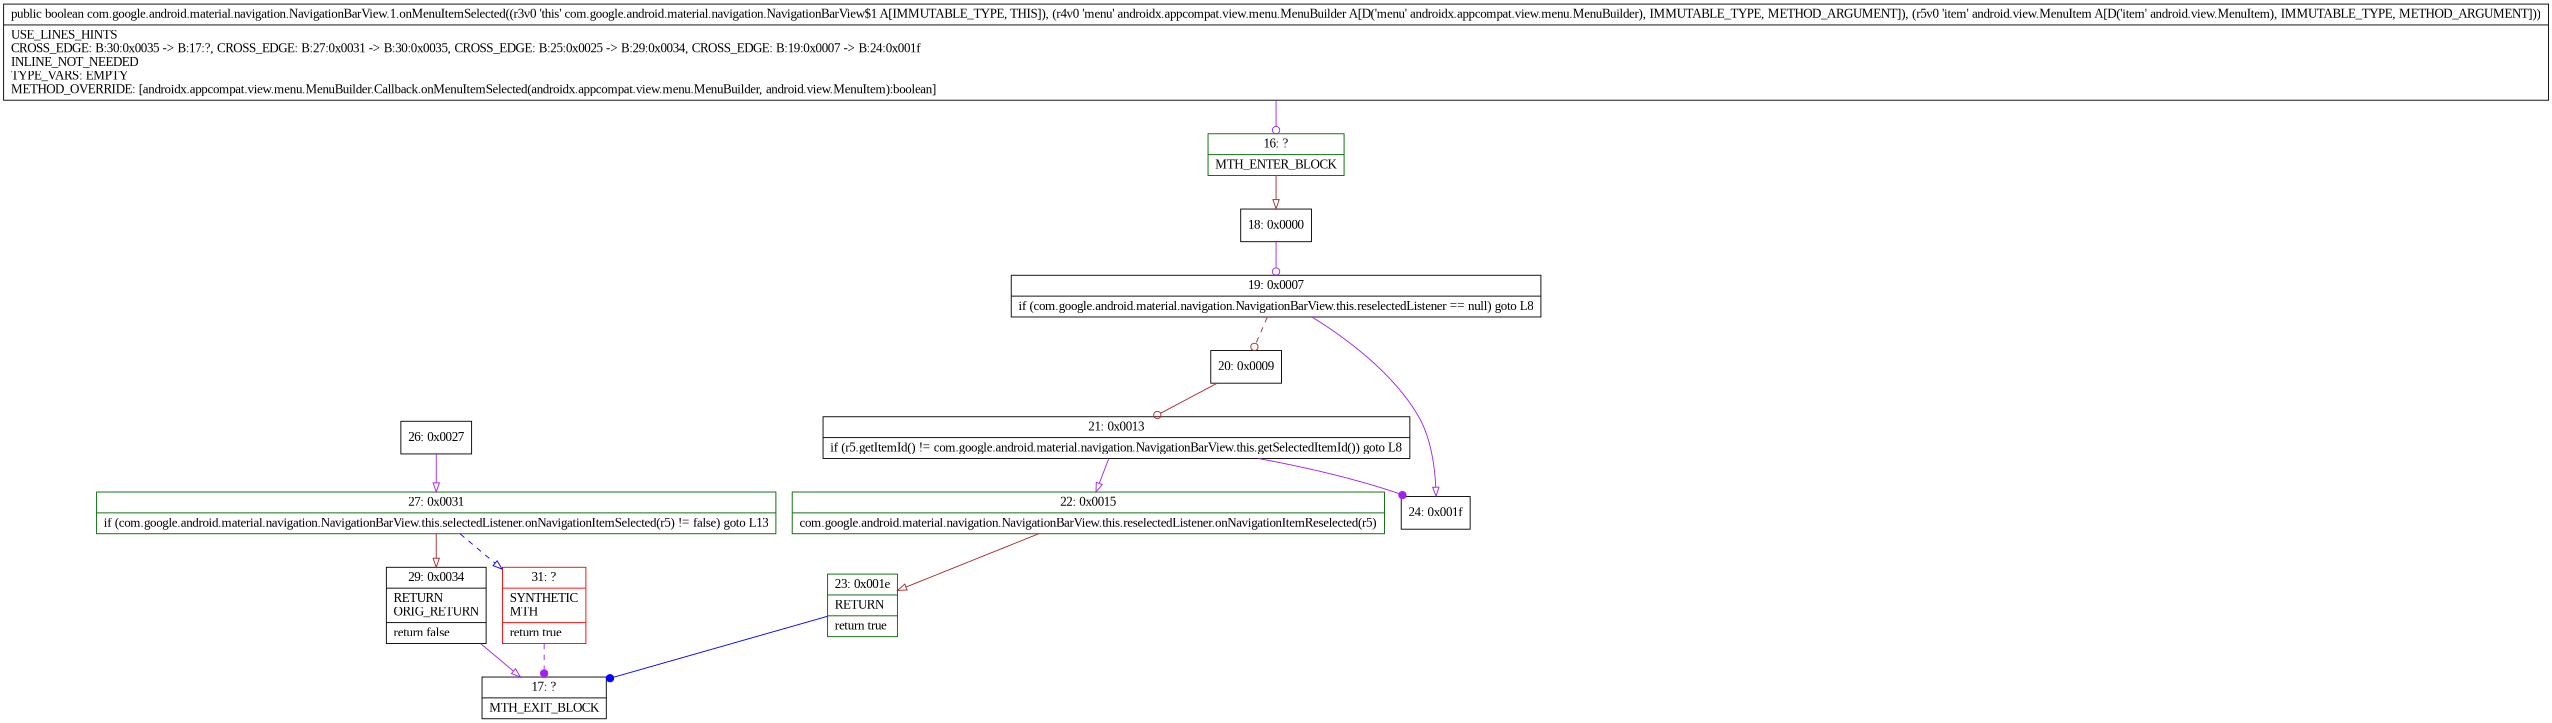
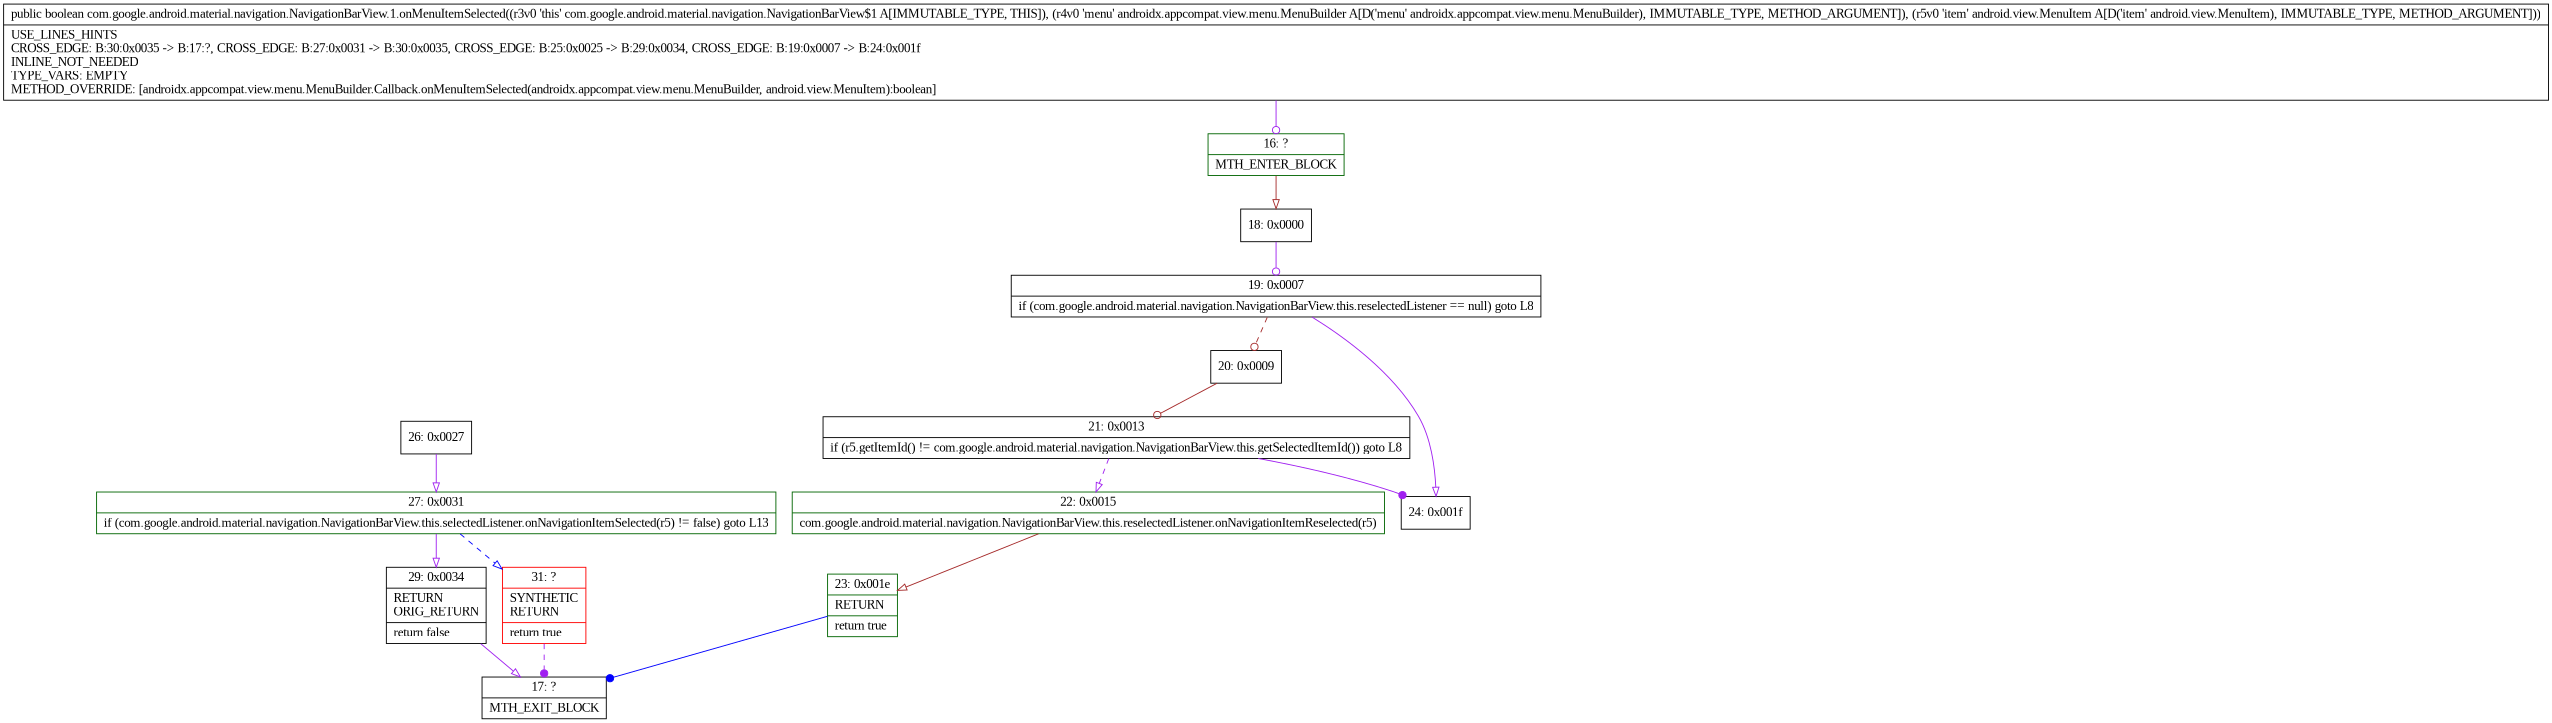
edge "21: 0x0013" -> "22: 0x0015": style solid -> dashed
edge "27: 0x0031" -> "29: 0x0034": color brown -> purple
node "31: ?": text "MTH" -> "RETURN"
